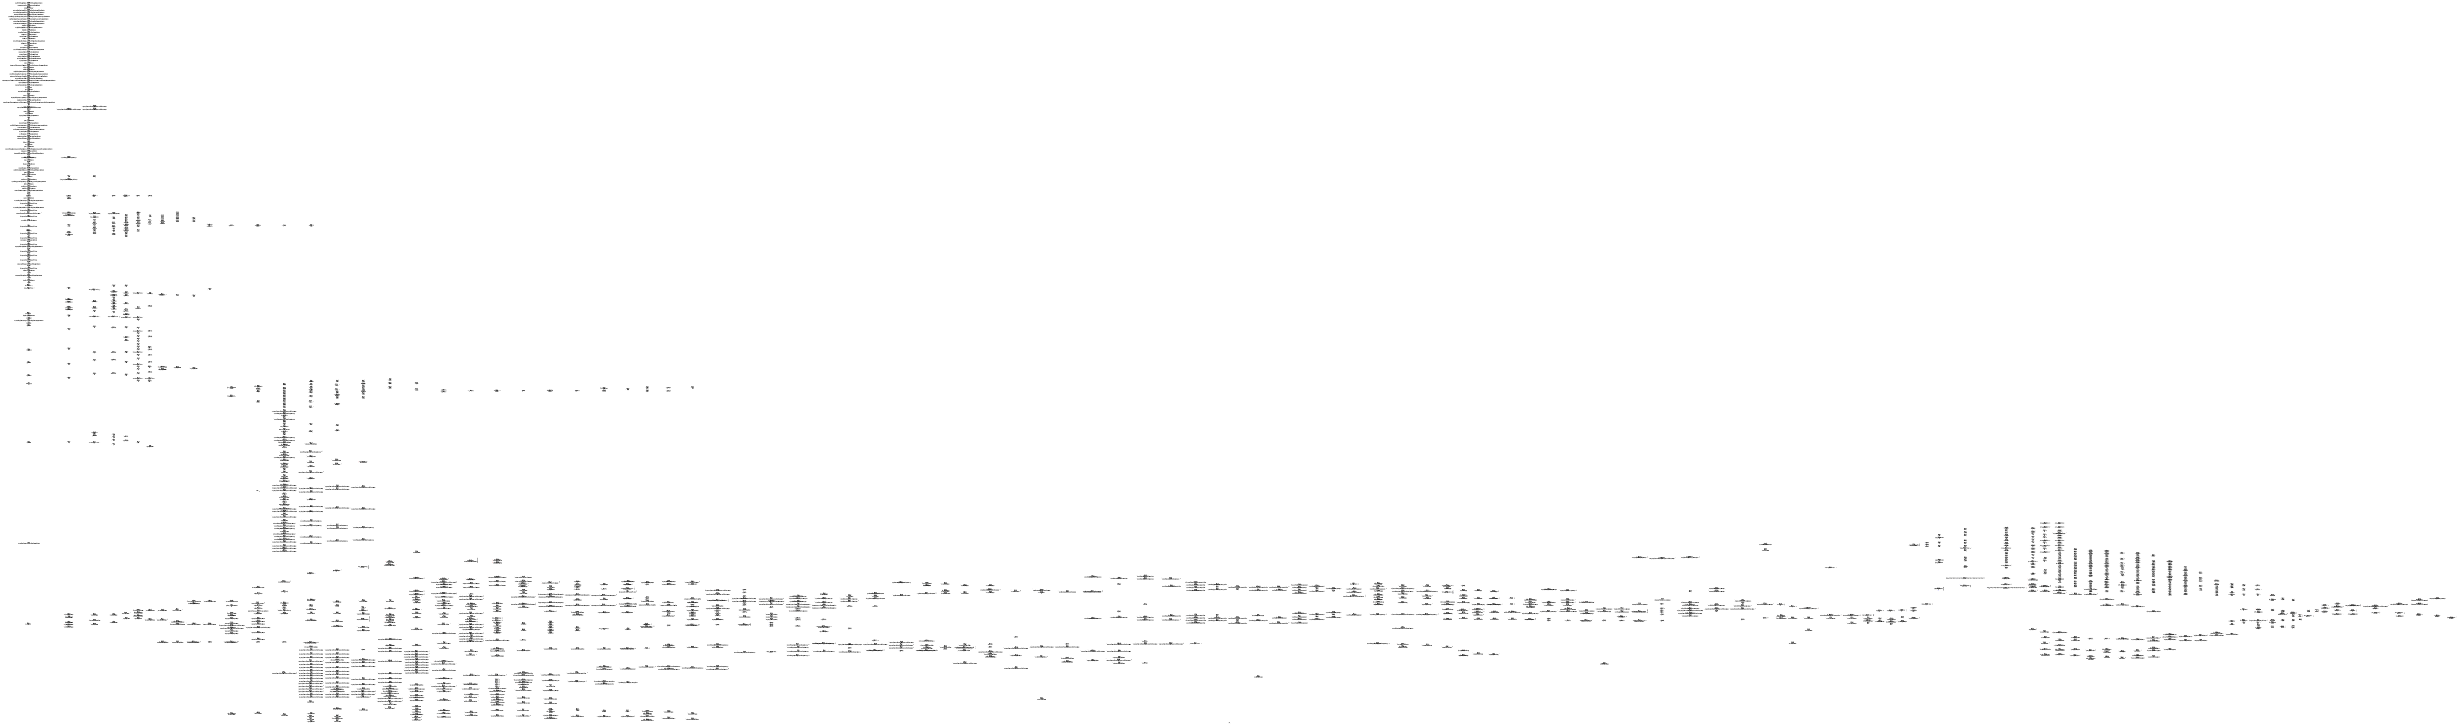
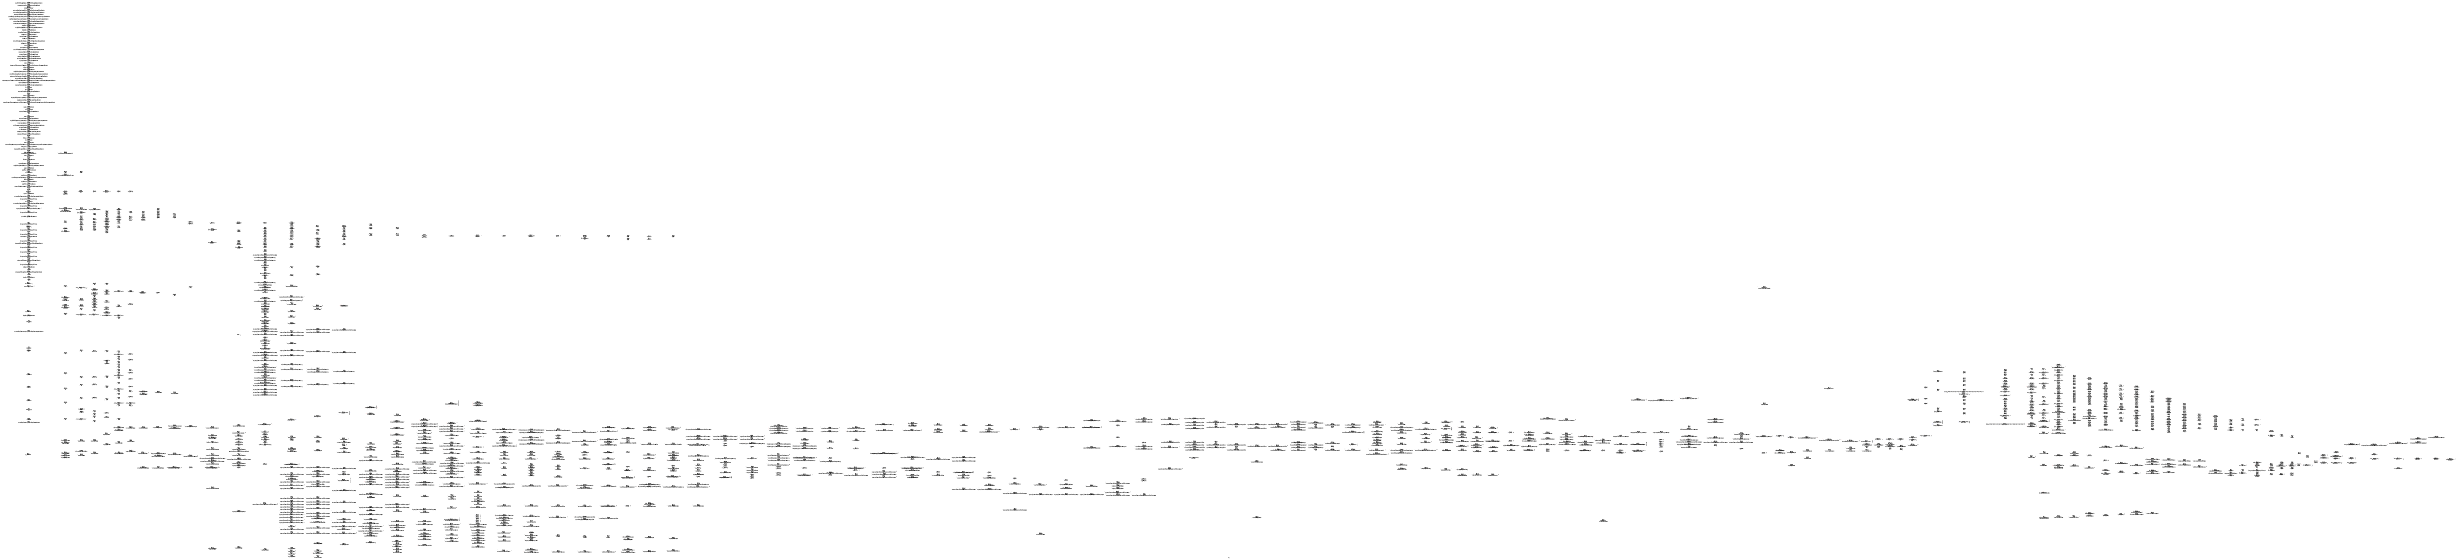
node "NodeID: 442": added
